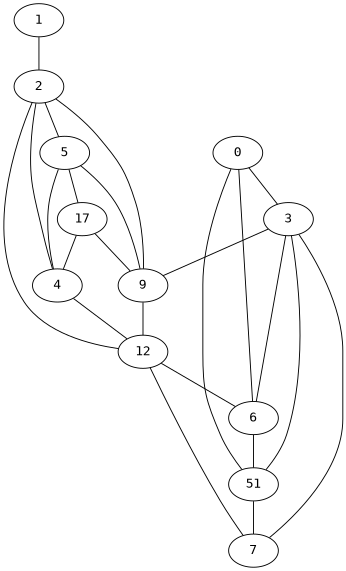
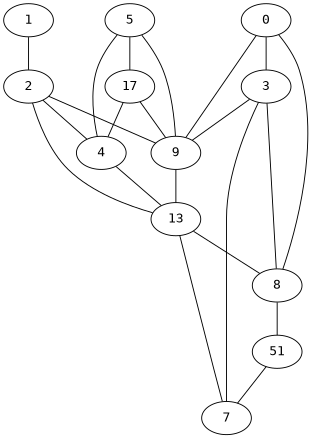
edge "2" -- "5": removed
edge "0" -- "51": now "0" -- "9"
node "12": label "12" -> "13"
edge "3" -- "51": removed
node "6": label "6" -> "8"
